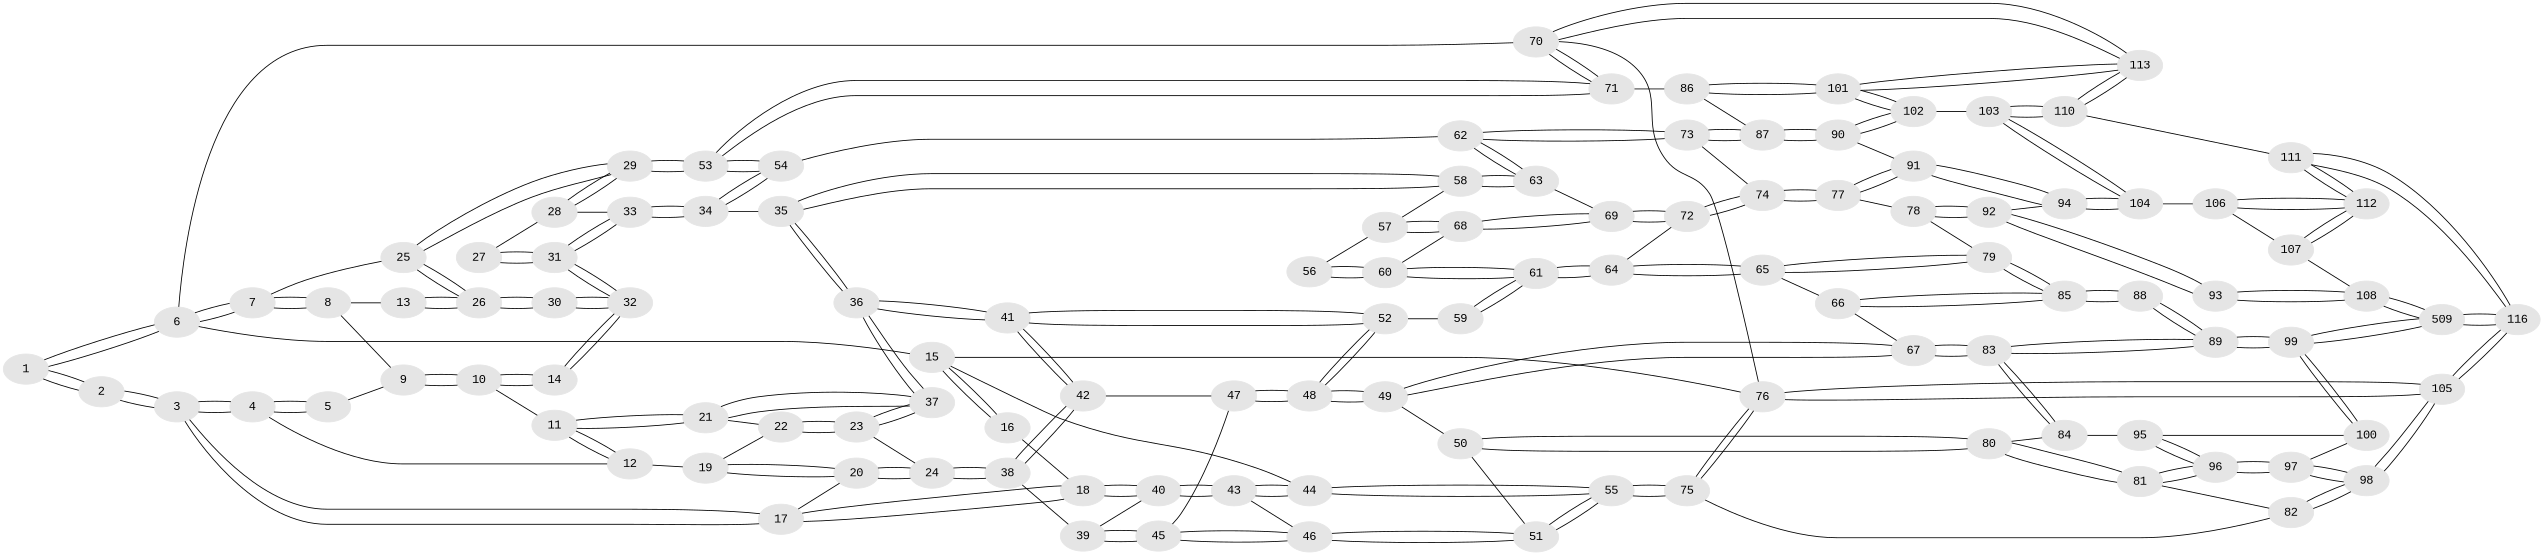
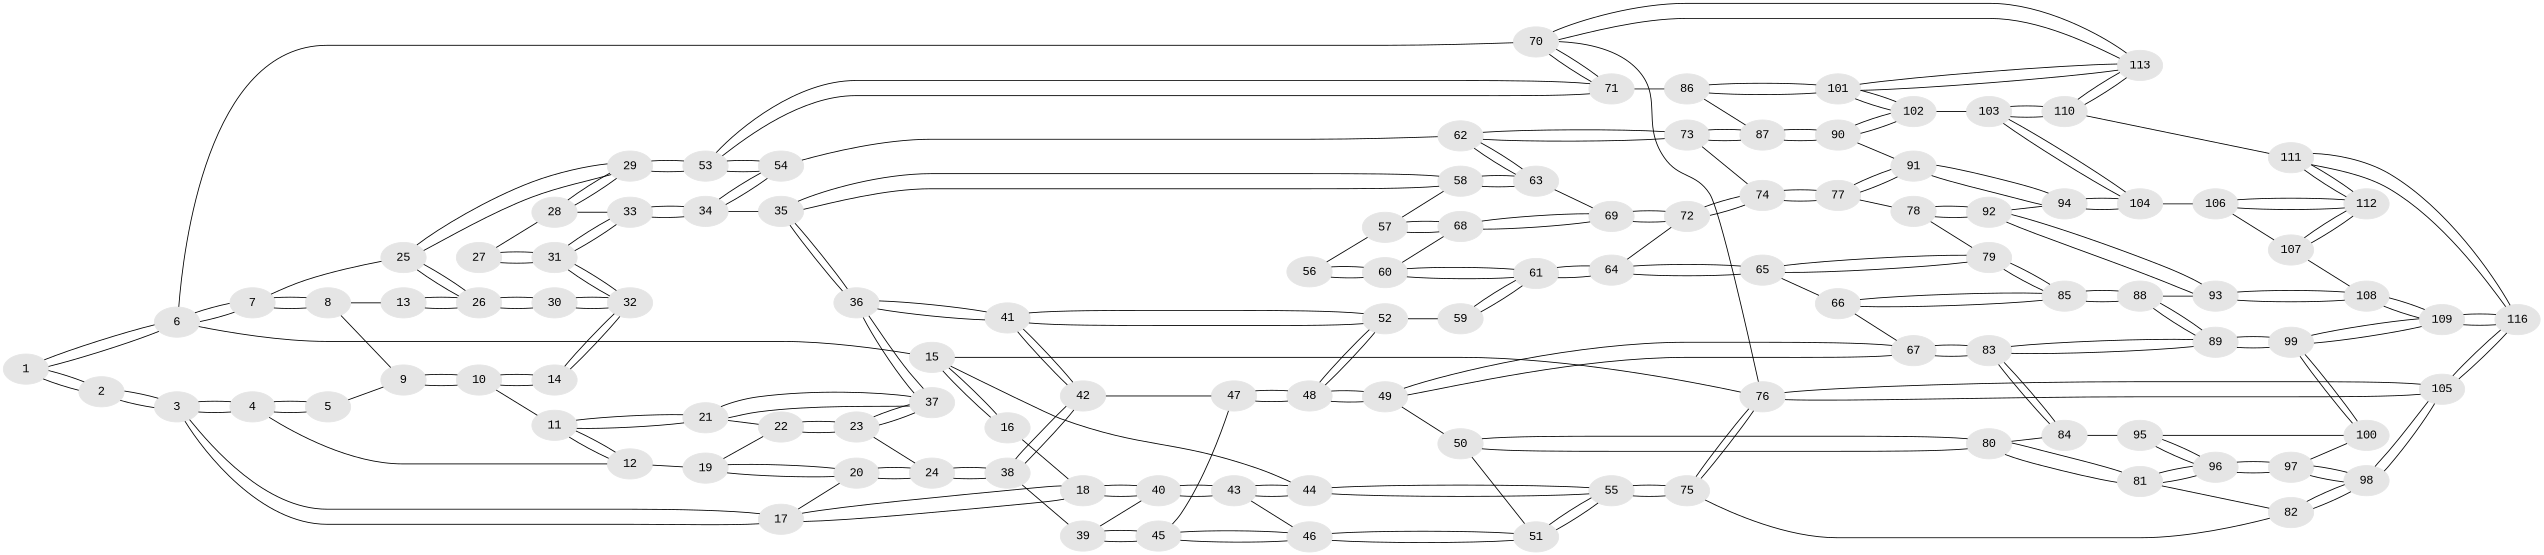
edge "88" -- "93": added
node "509": label "509" -> "109"
